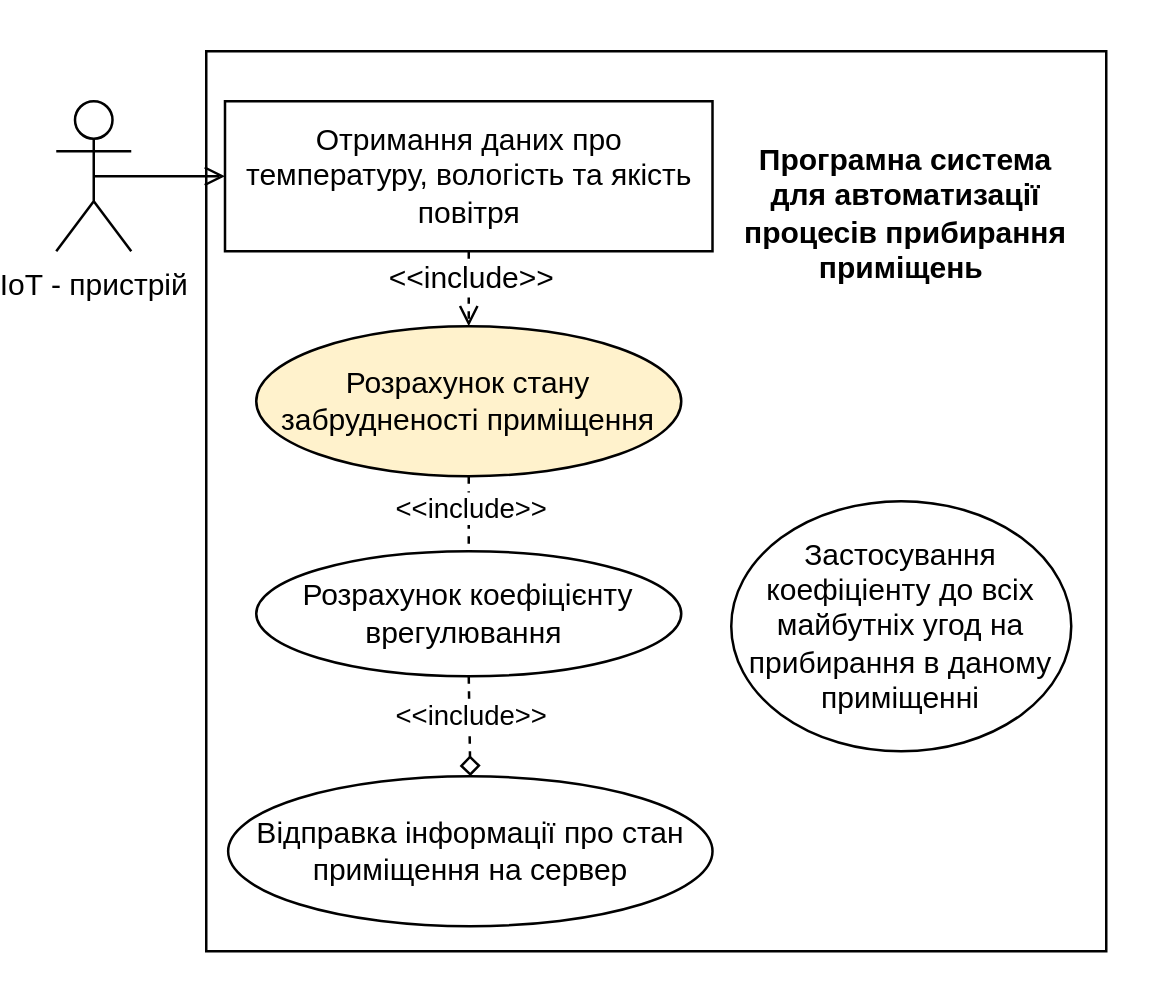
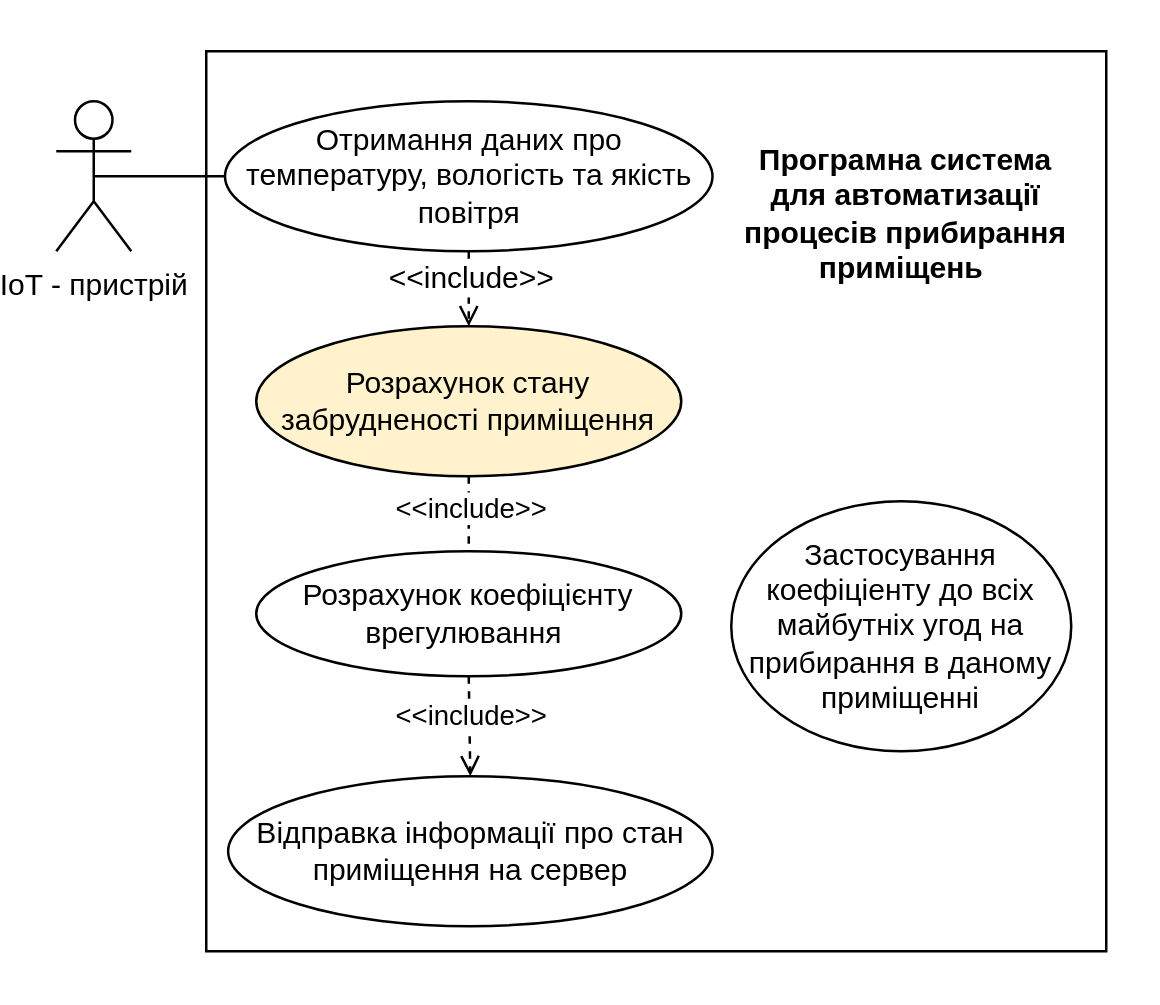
edge "IoT - пристрій" -> "Отримання даних про температуру, вологість та якість повітря": arrowhead open -> none
node "Отримання даних про температуру, вологість та якість повітря": shape rectangle -> ellipse
edge "Розрахунок коефіцієнту врегулювання" -> "Відправка інформації про стан приміщення на сервер": arrowhead diamond -> open
